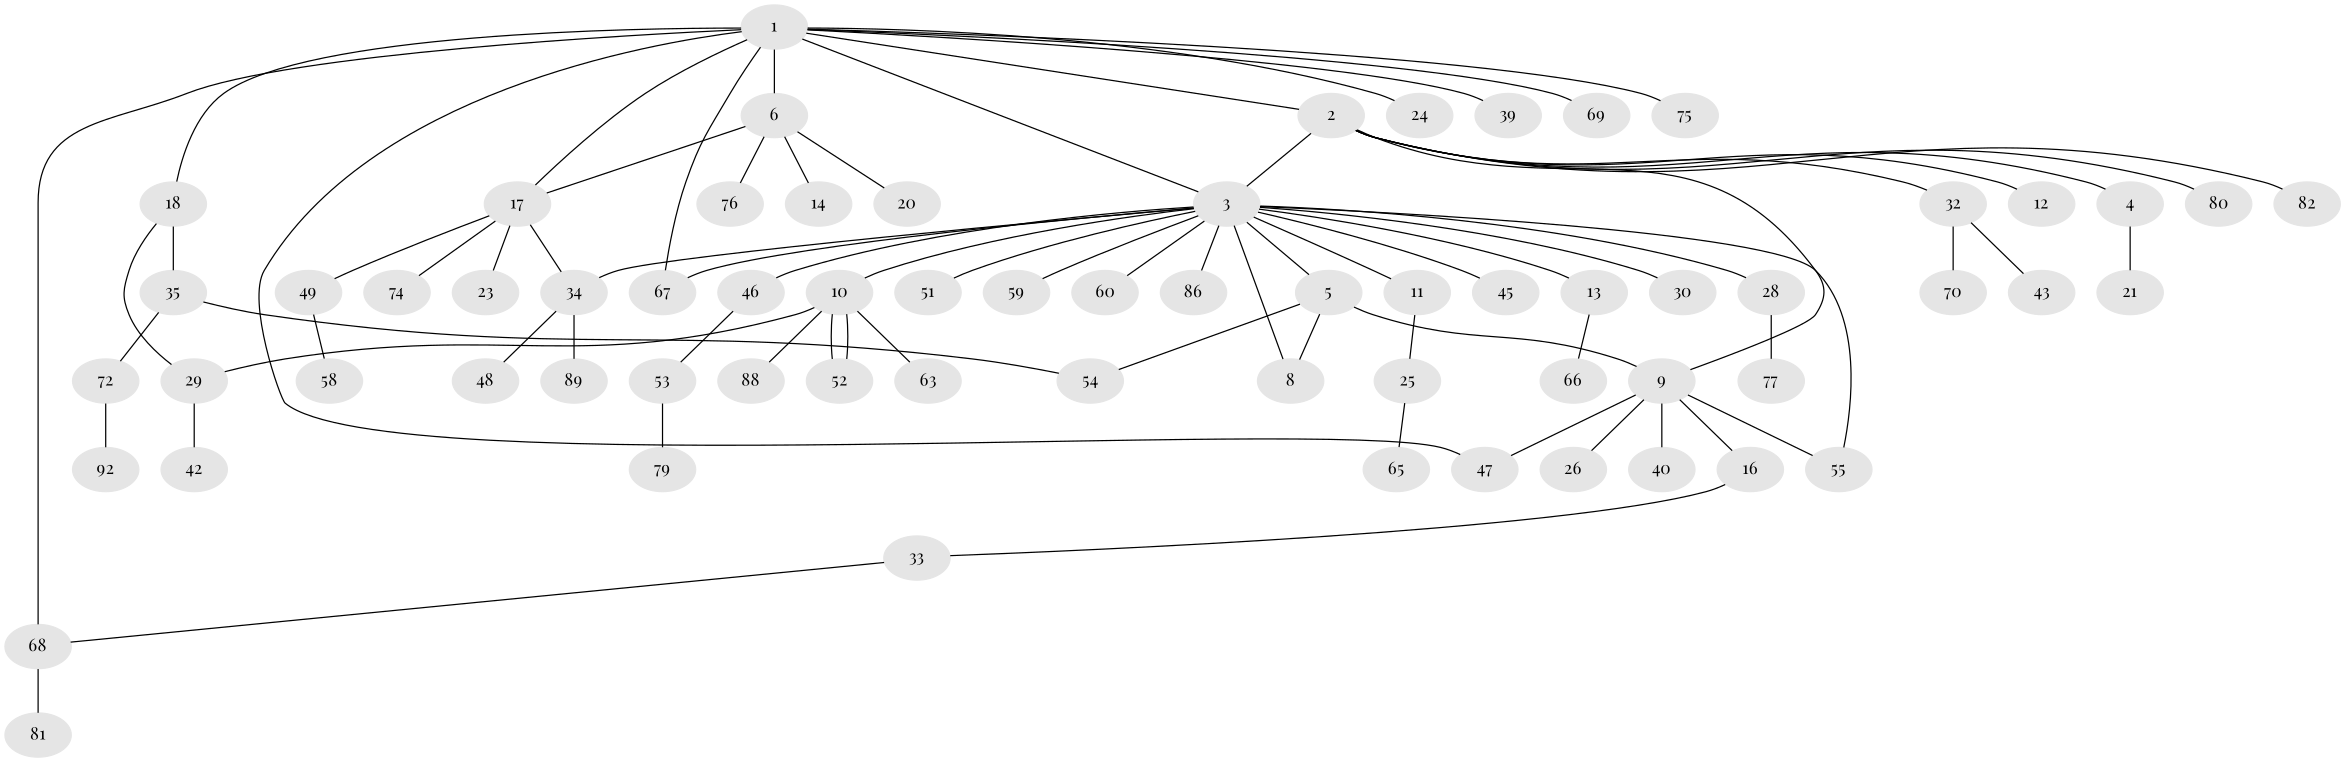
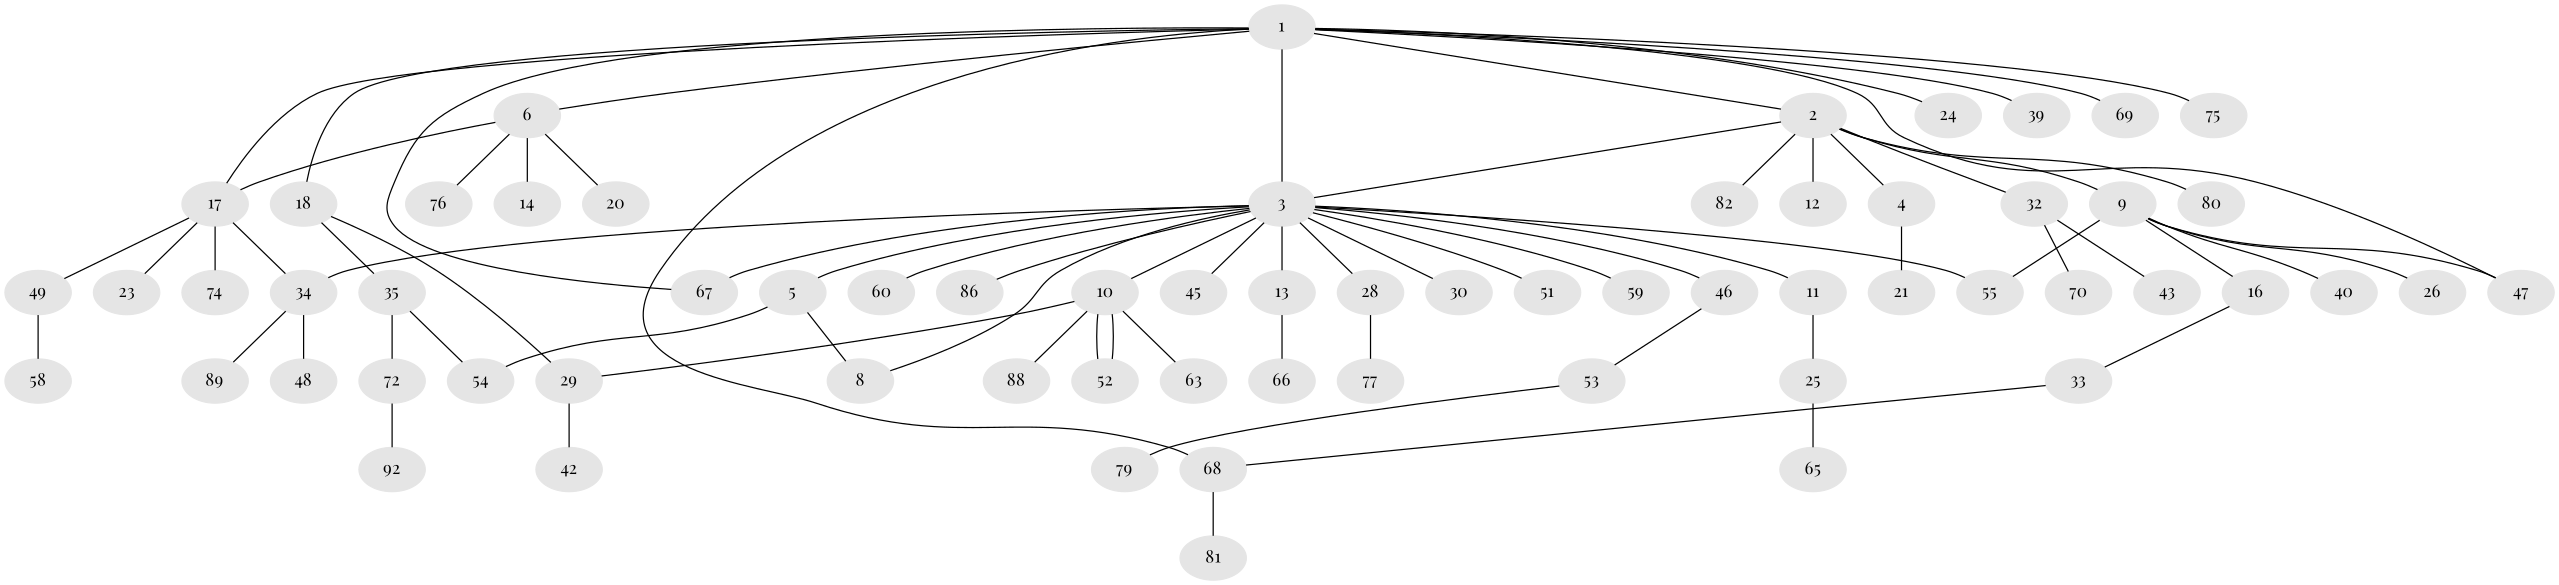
edge "5" -- "9": removed
